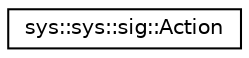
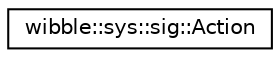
node "sys::sys::sig::Action": label "sys::sys::sig::Action" -> "wibble::sys::sig::Action"
